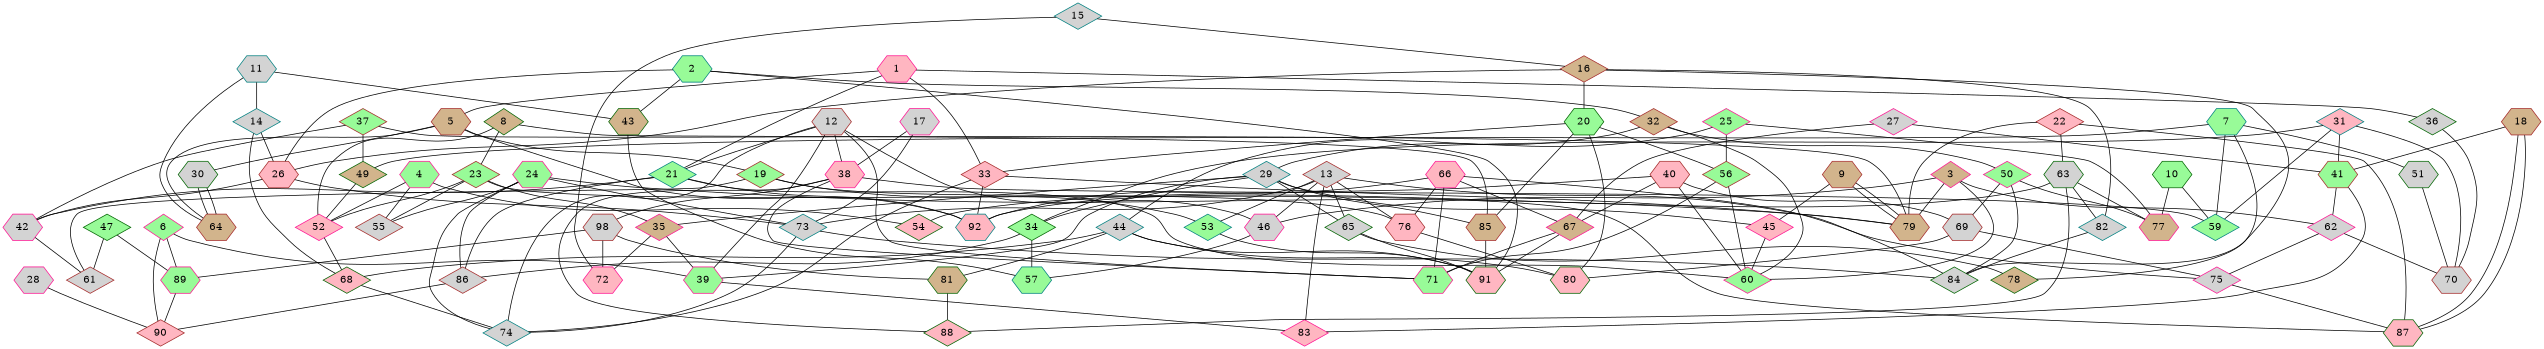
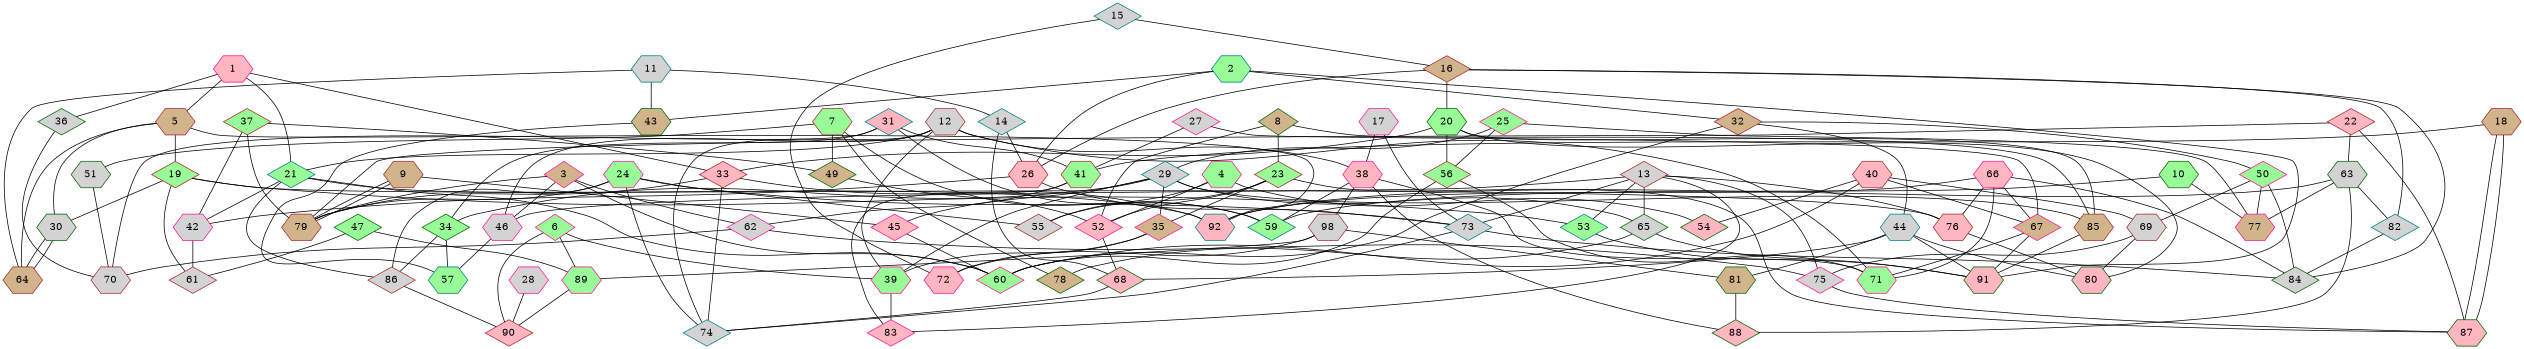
node "7": color teal -> brown
edge "19" -- "30": added
node "44": shape diamond -> hexagon
